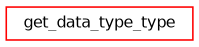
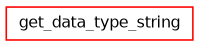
node "get_data_type_type": label "get_data_type_type" -> "get_data_type_string"
